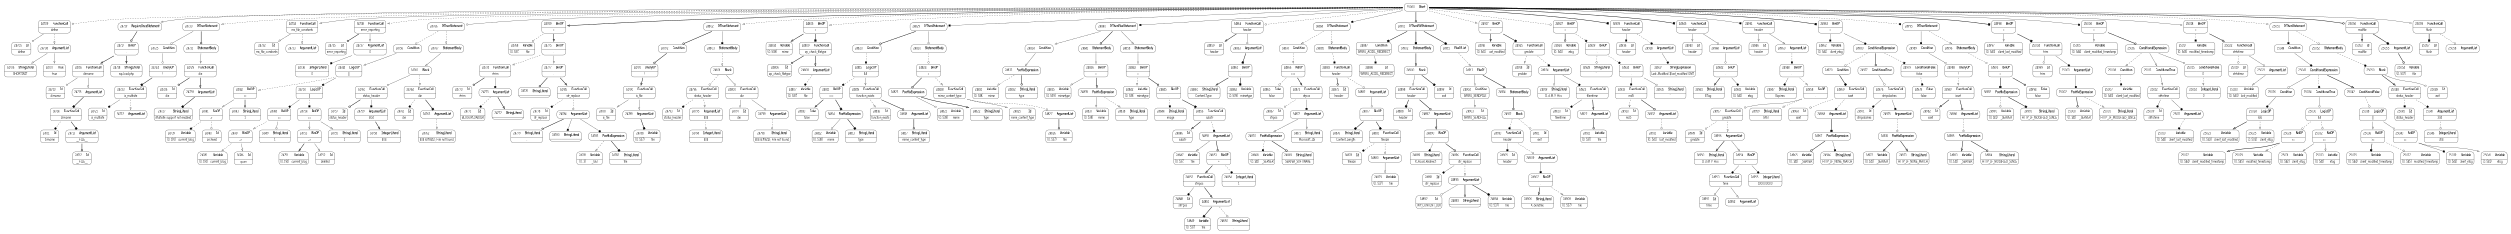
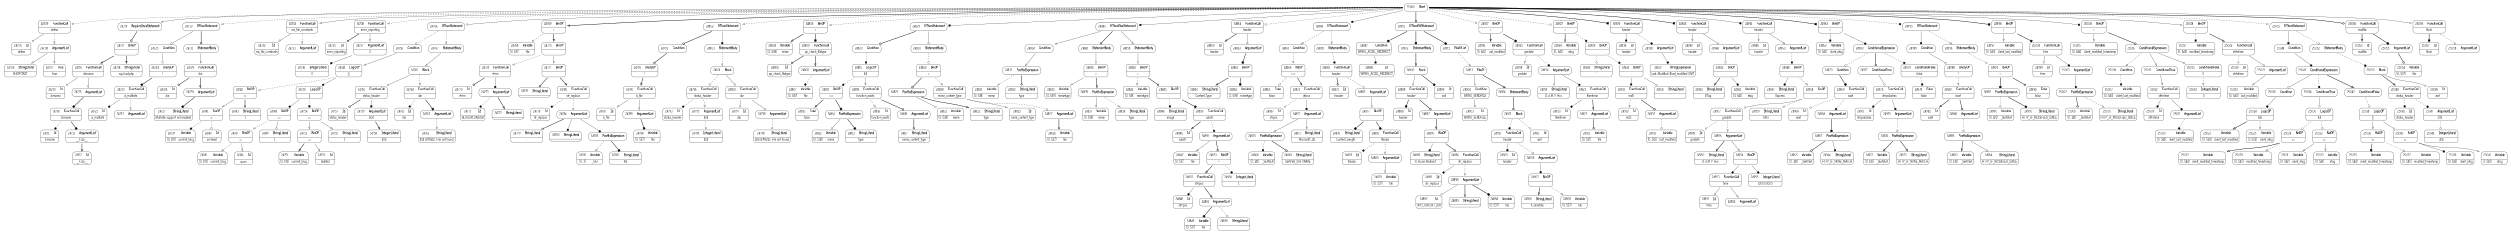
edge "24985" -> "24984": style bold -> solid
